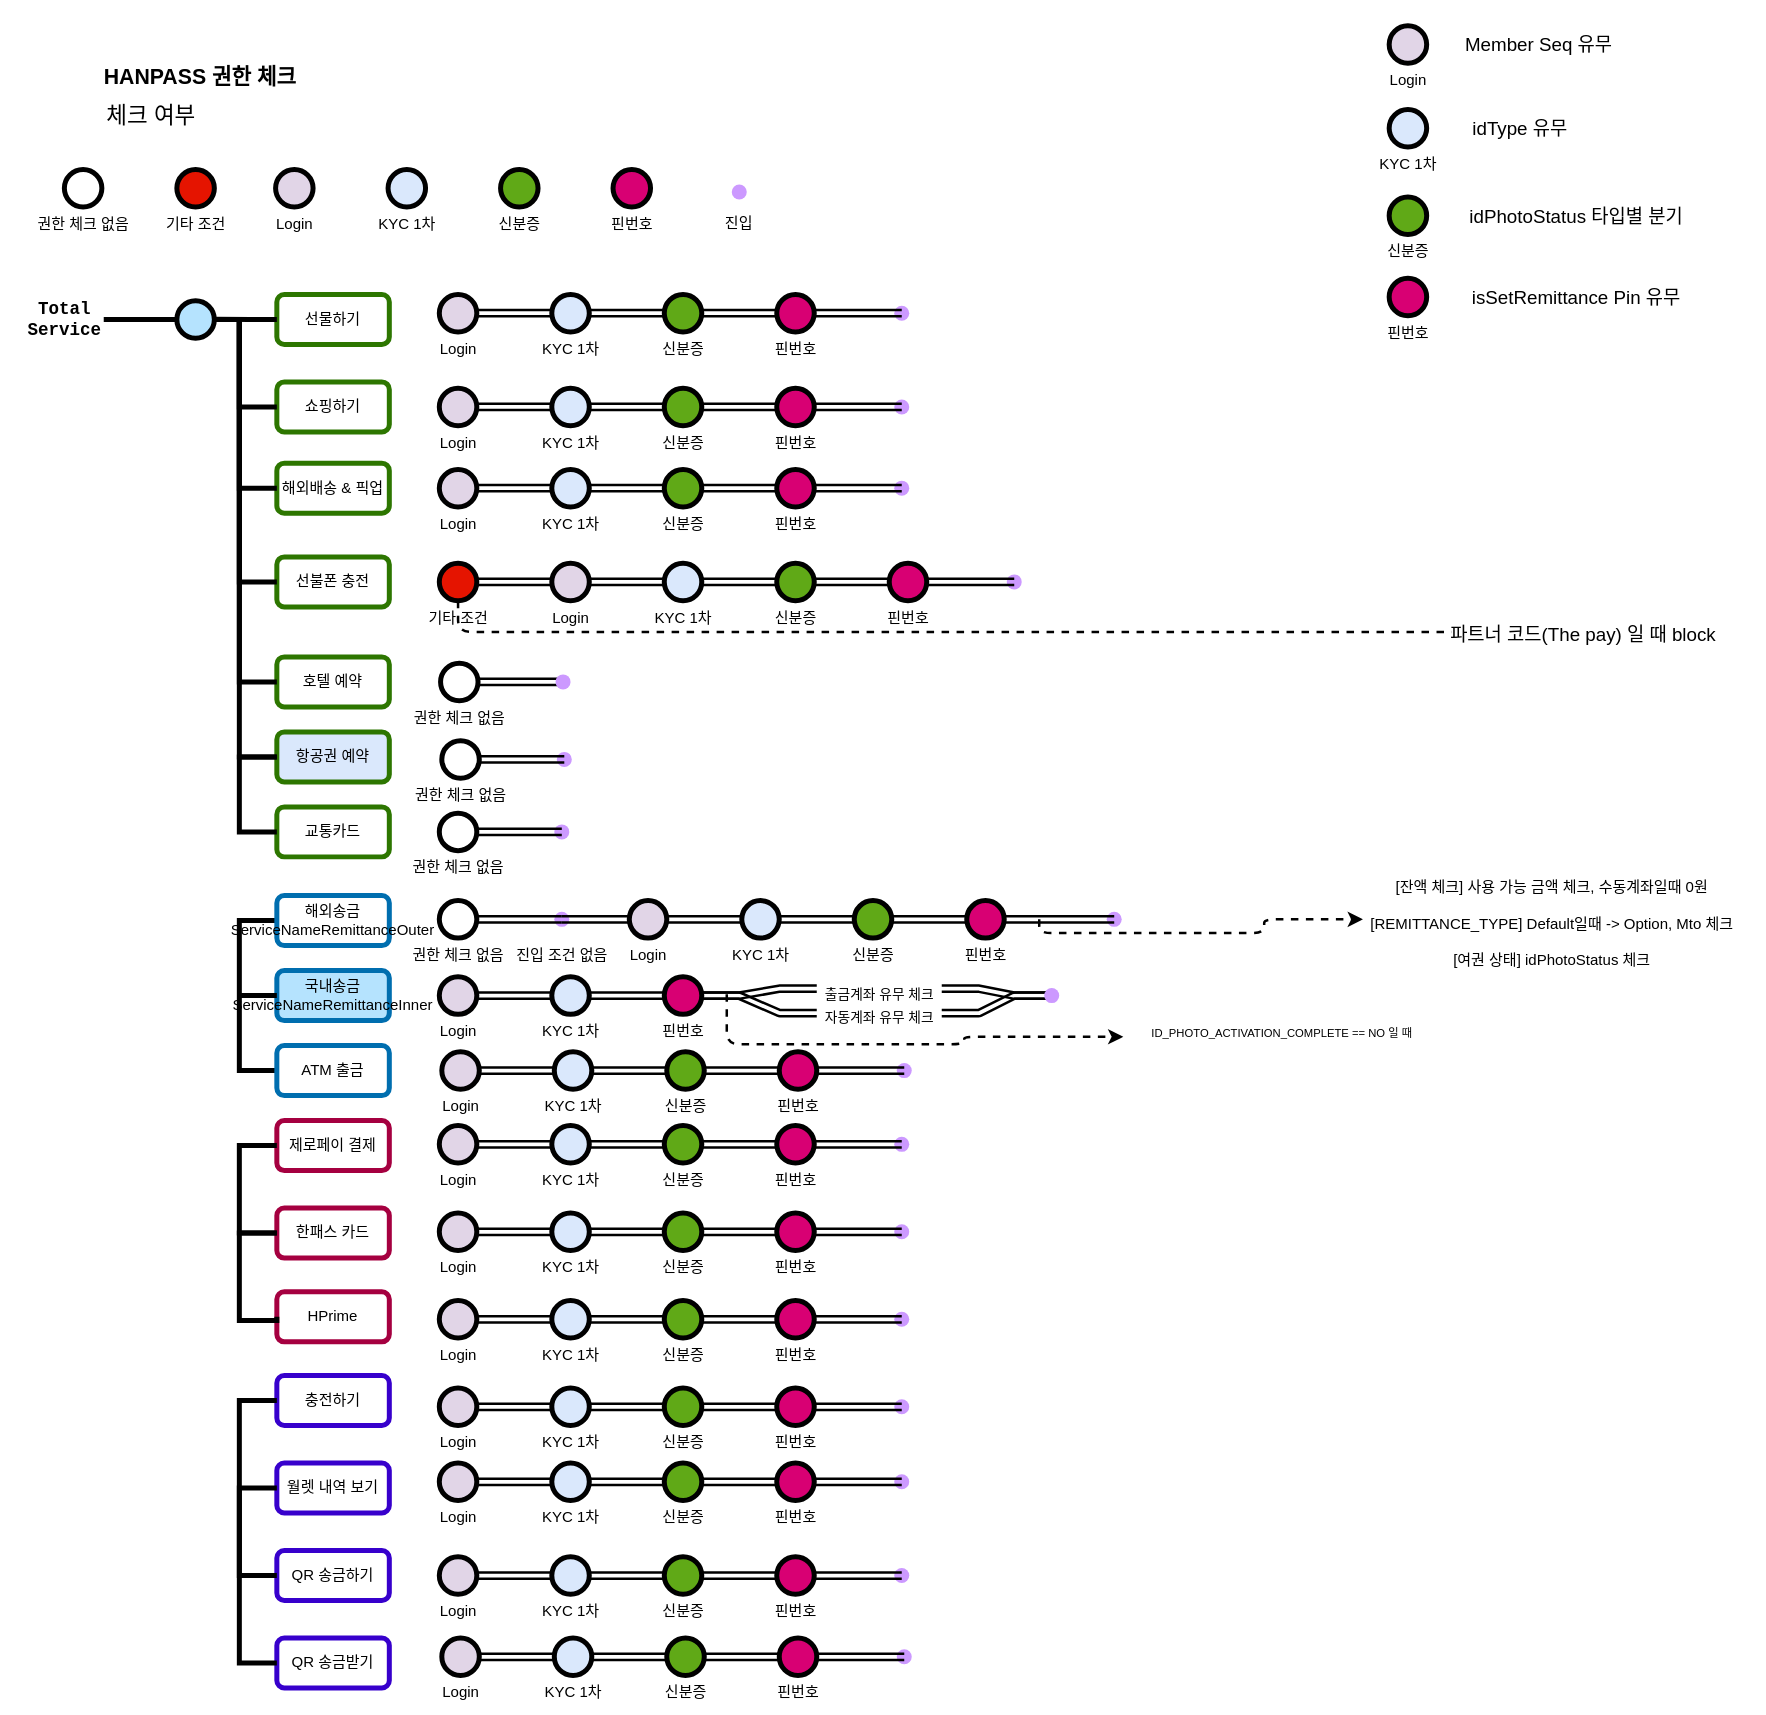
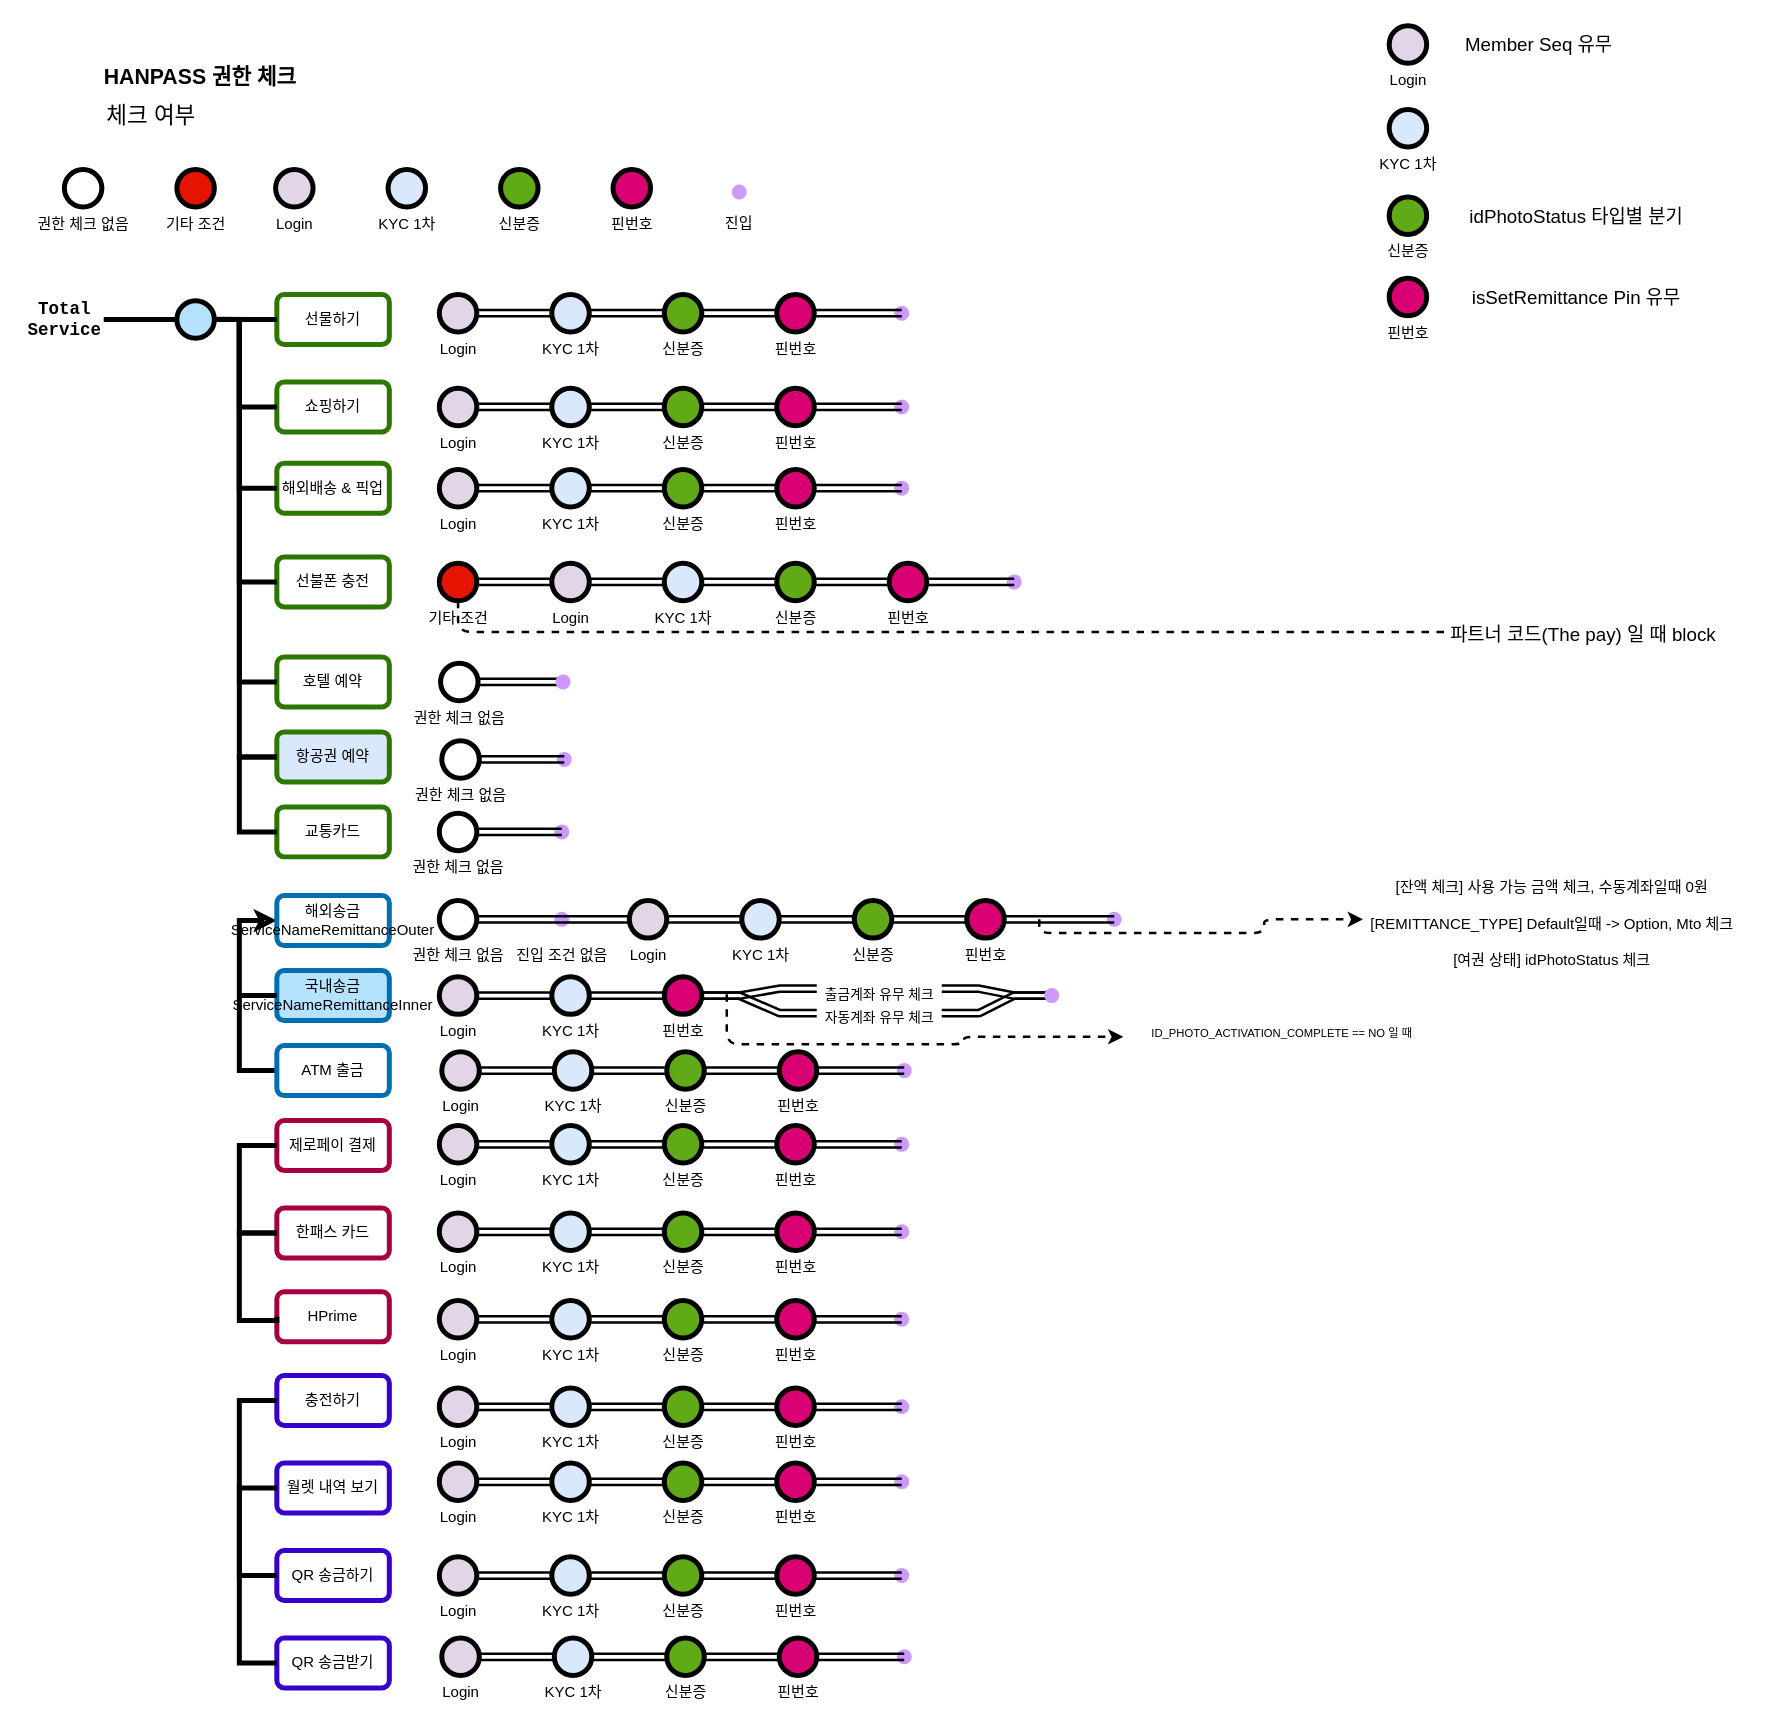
node "idType 유무": removed
edge "해외송금 ServiceNameRemittanceOuter" -- "ATM 출금": arrowhead none -> classic
